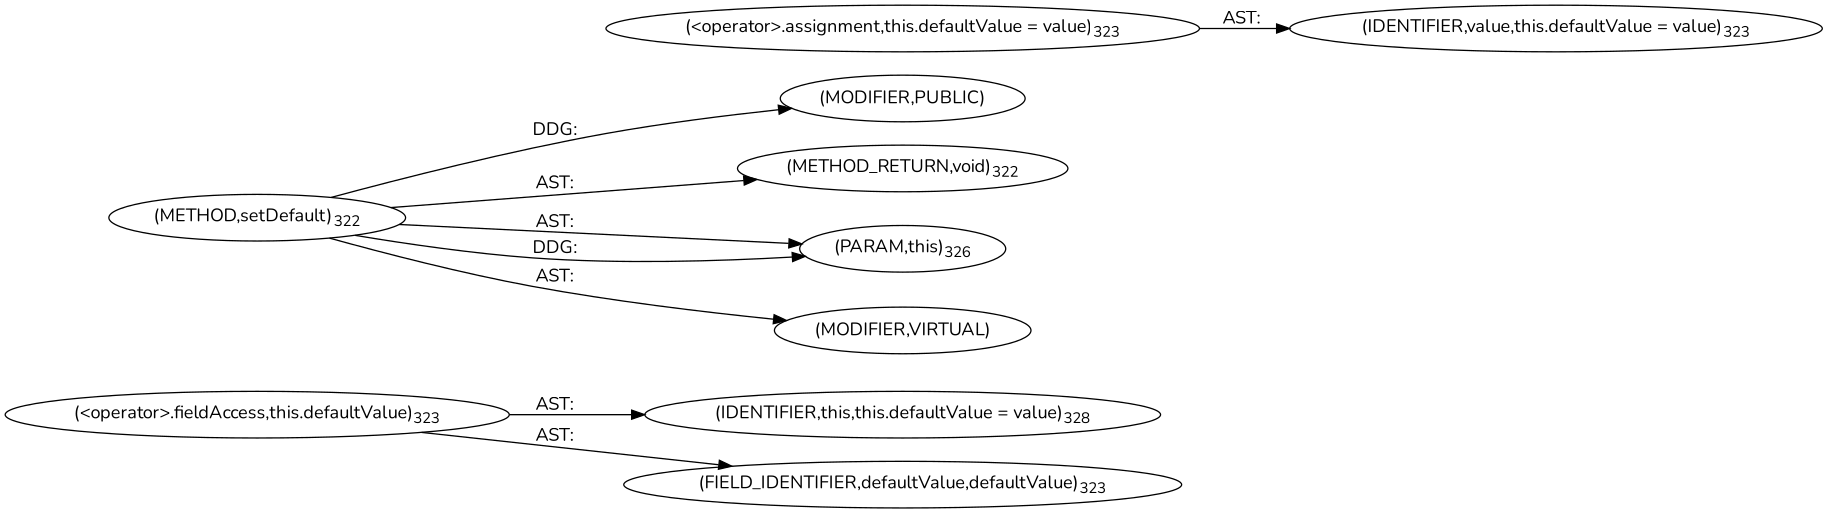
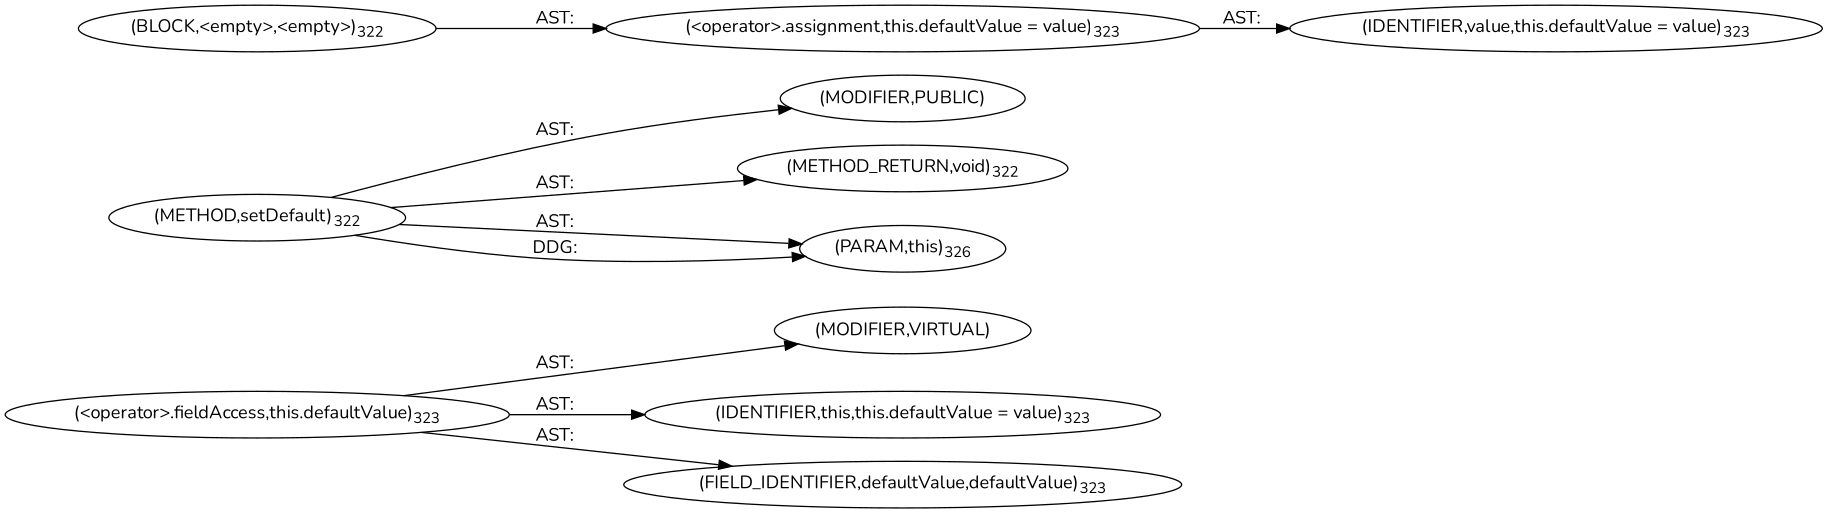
node "(BLOCK,<empty>,<empty>)": added
edge "(METHOD,setDefault)" -> "(MODIFIER,PUBLIC)": label "DDG: " -> "AST: "
edge "(METHOD,setDefault)" -> "(MODIFIER,VIRTUAL)": now "(<operator>.fieldAccess,this.defaultValue)" -> "(MODIFIER,VIRTUAL)"
node "(IDENTIFIER,this,this.defaultValue = value)": text "328" -> "323"
